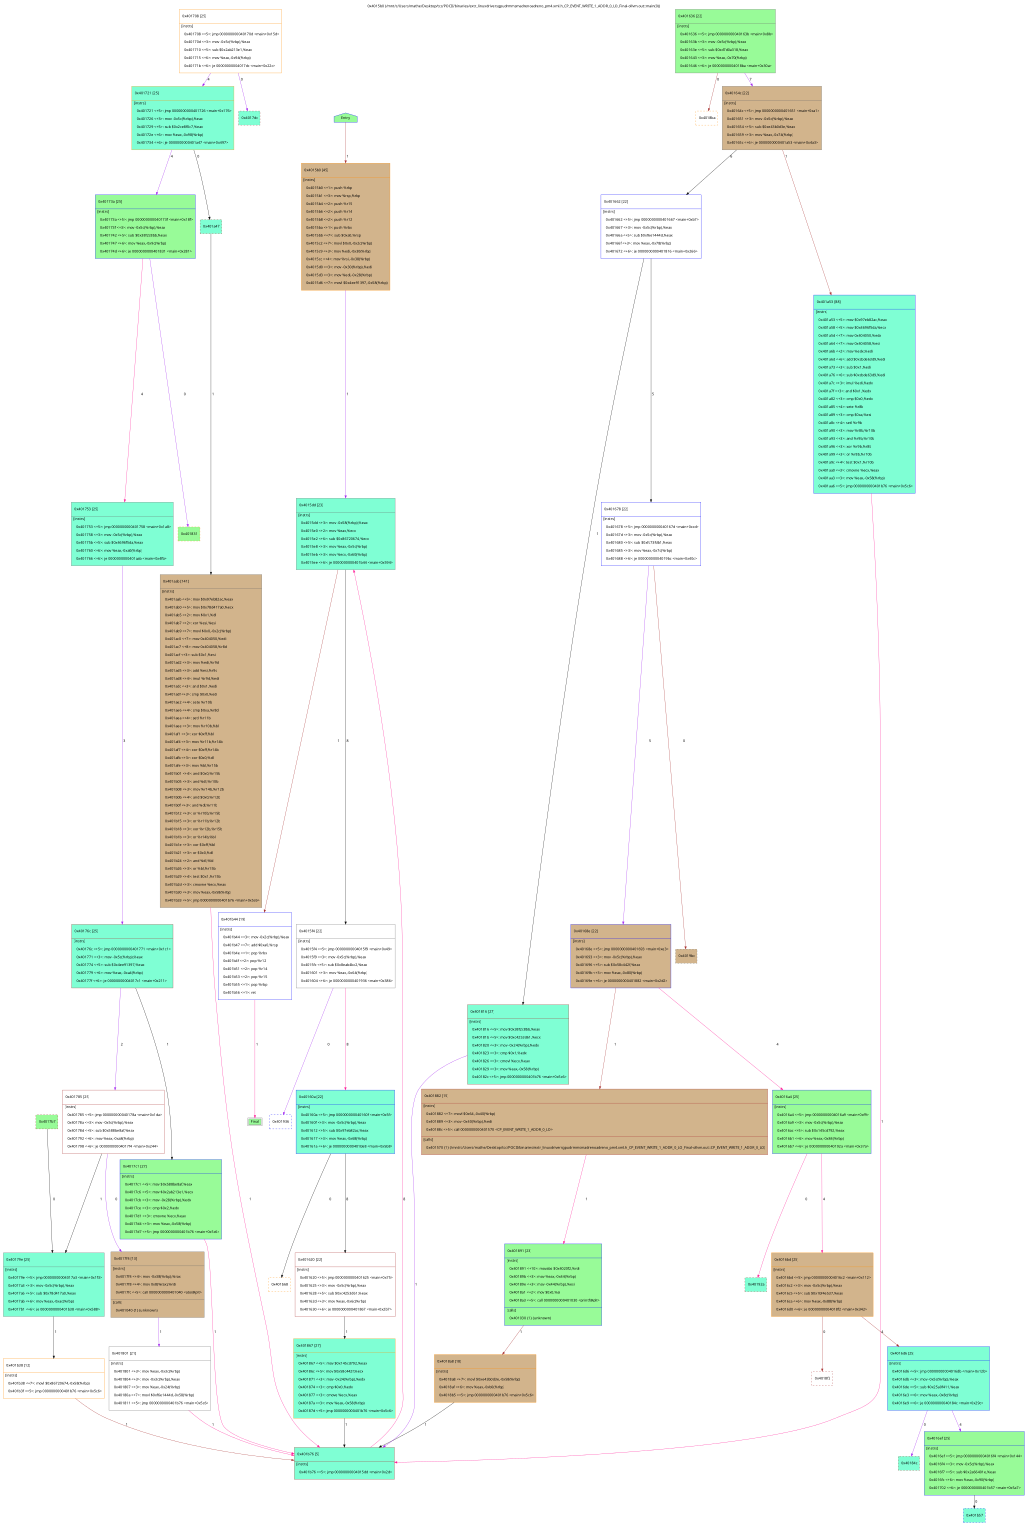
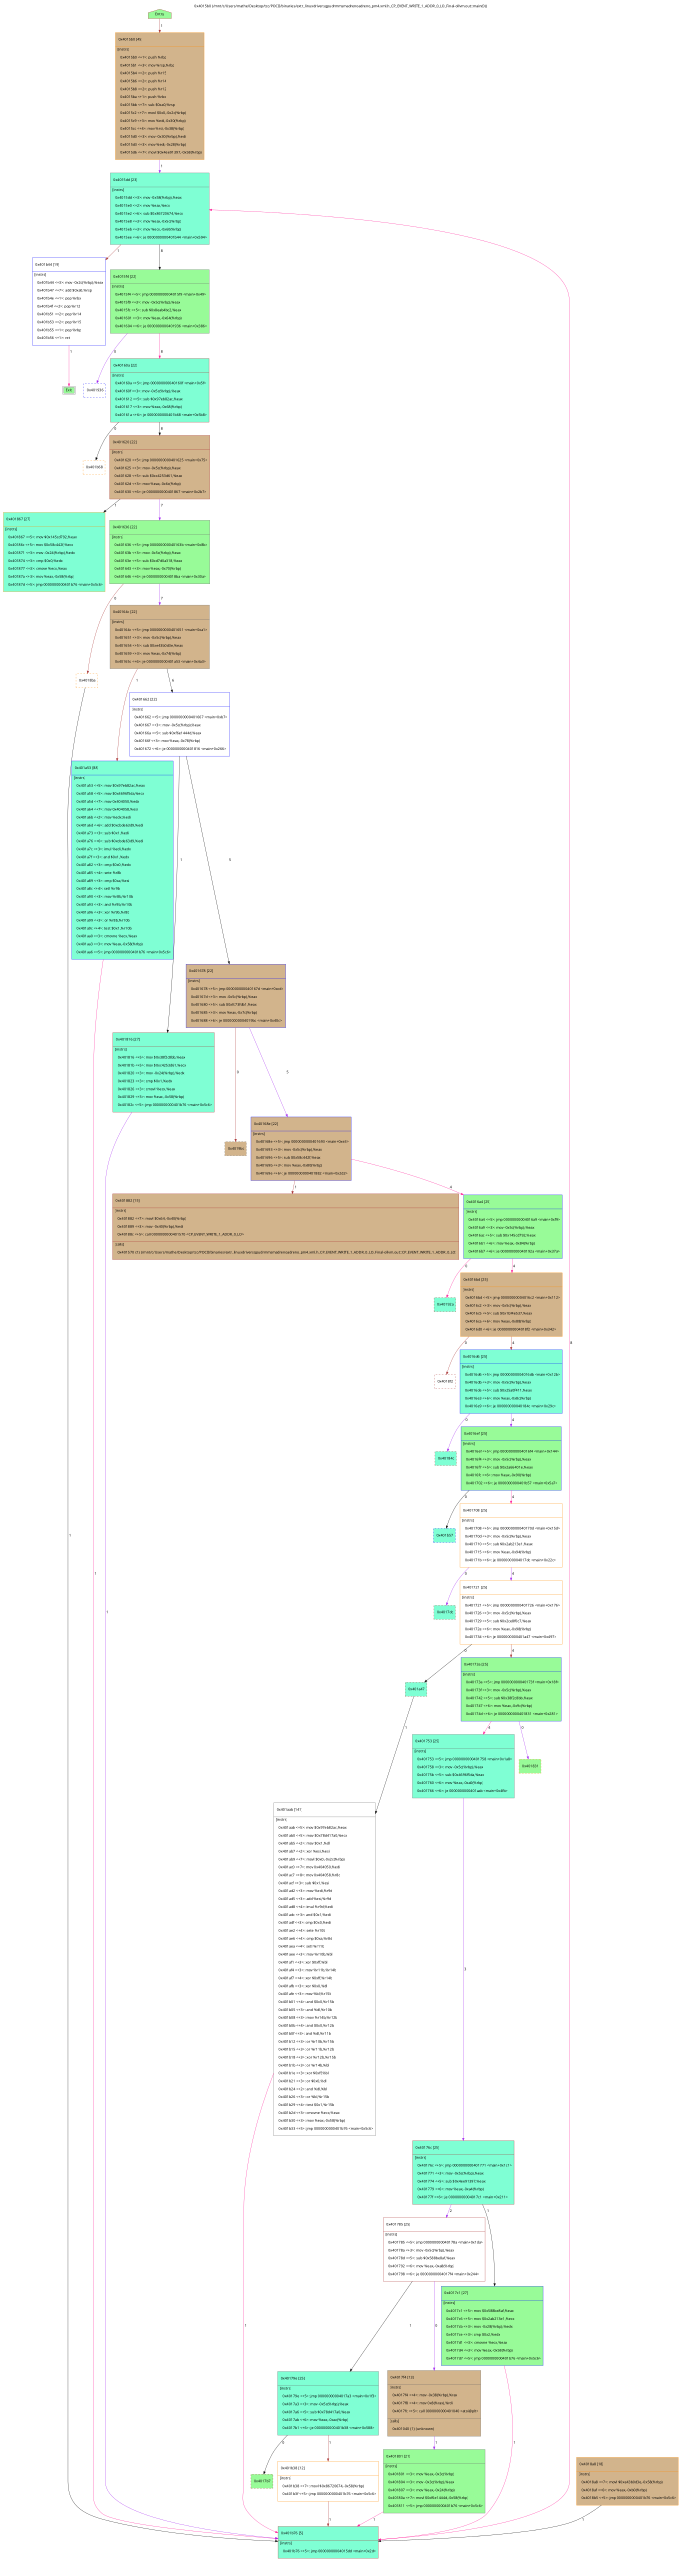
node "0x401721 [25]": fillcolor aquamarine -> white
node "Entry": color blue -> brown
edge "0x401721 [25]" -> "0x40173a [25]": color purple -> brown
edge "0x401620 [22]" -> "0x401636 [22]": added, label "7"
node "0x401678 [22]": fillcolor white -> tan
node "0x401aab [141]": fillcolor tan -> white
node "0x4015f4 [22]": fillcolor white -> palegreen
node "Final": label "Final" -> "Exit"
node "0x40160a [22]": color blue -> brown
edge "0x4017b7" -> "0x40179e [25]": reversed
node "0x401620 [22]": fillcolor white -> tan
node "0x401891 [23]": removed
edge "0x40179e [25]" -> "0x401b38 [12]": color black -> brown
node "0x401801 [21]": fillcolor white -> palegreen
edge "0x401867 [27]" -> "0x401b76 [5]": now "0x4018ba" -> "0x401b76 [5]"
edge "0x4016ef [25]" -> "0x401708 [25]": added, label "4"
